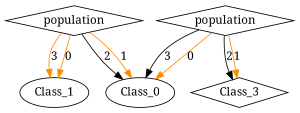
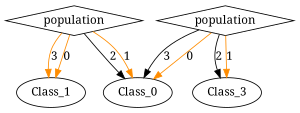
node "Class_3": shape diamond -> ellipse
